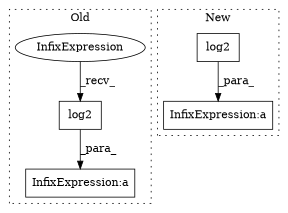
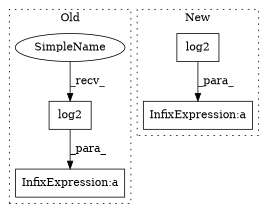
node "InfixExpression": label "InfixExpression" -> "SimpleName"
